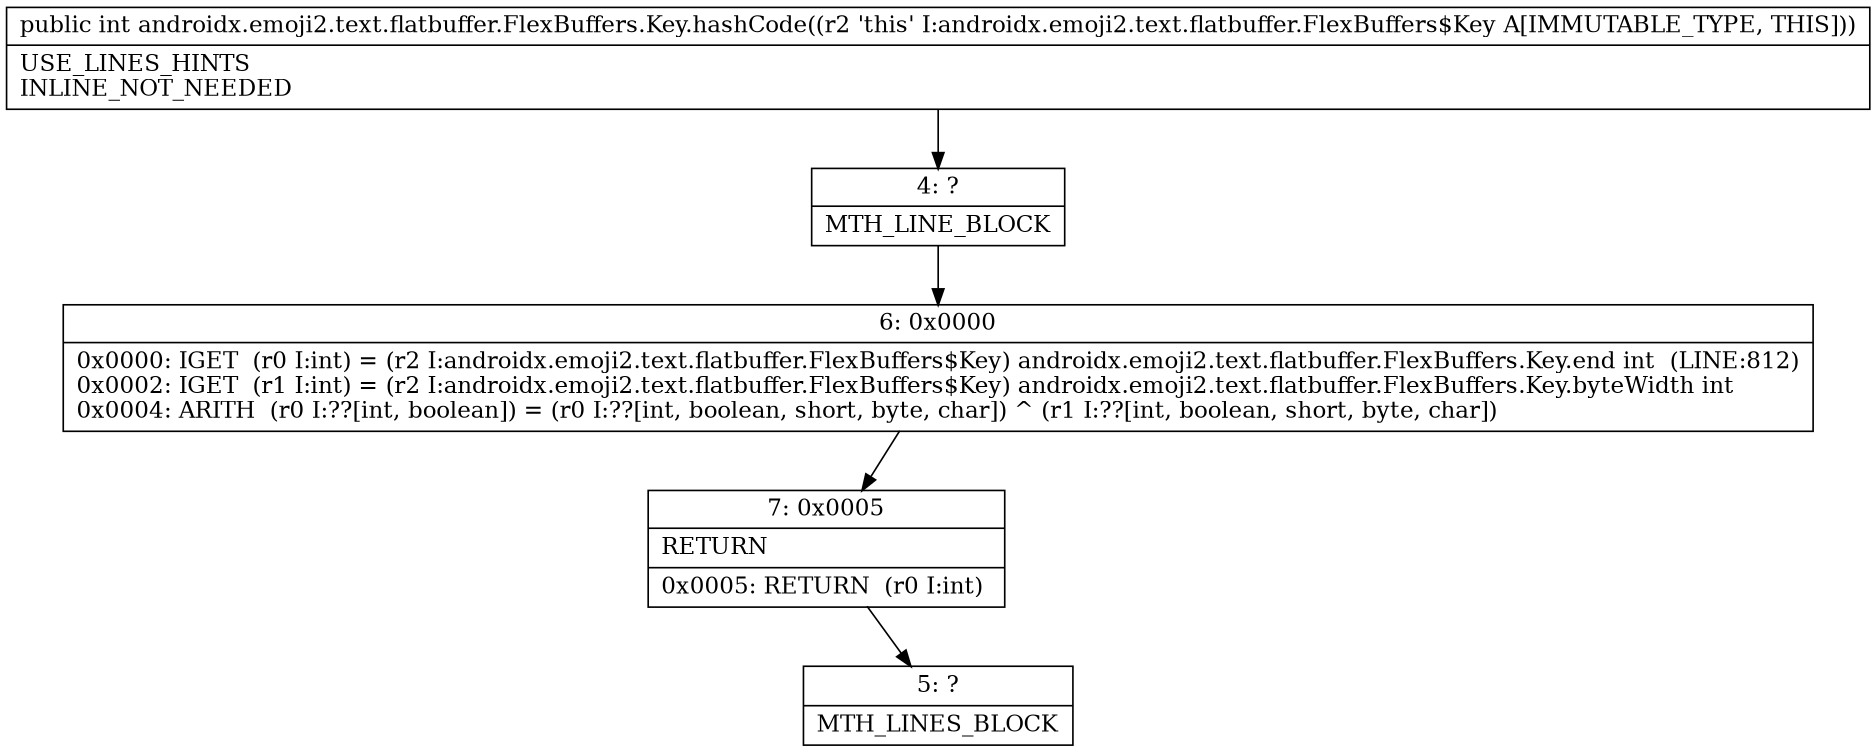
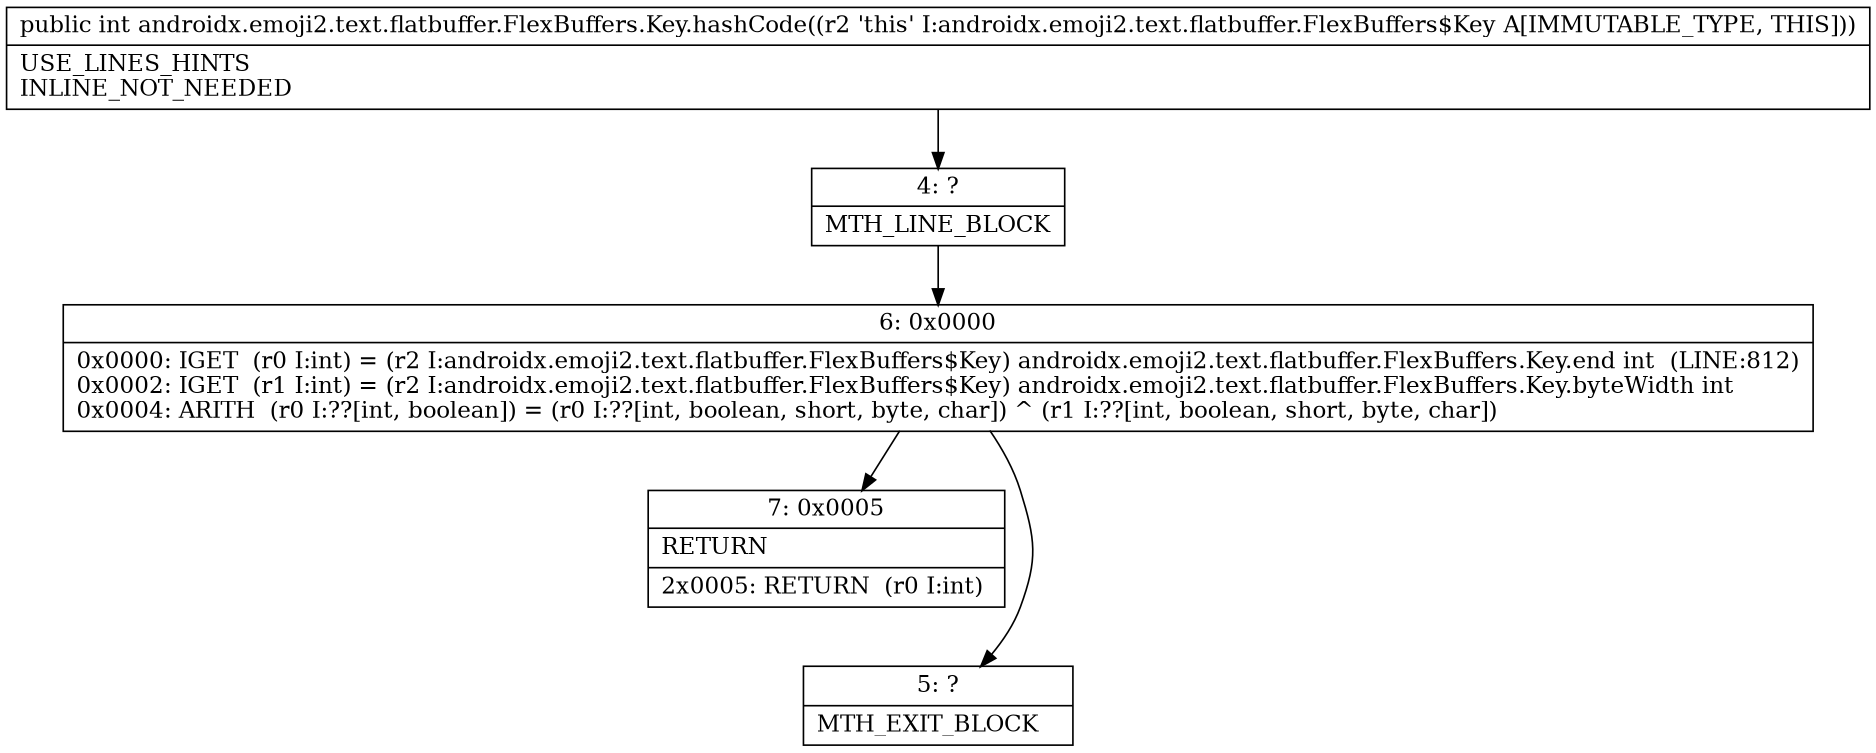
node "7: 0x0005": text "0x0005: RETURN  (r0 I:int)" -> "2x0005: RETURN  (r0 I:int)"
edge "7: 0x0005" -> "5: ?": now "6: 0x0000" -> "5: ?"
node "5: ?": text "MTH_LINES_BLOCK" -> "MTH_EXIT_BLOCK"
